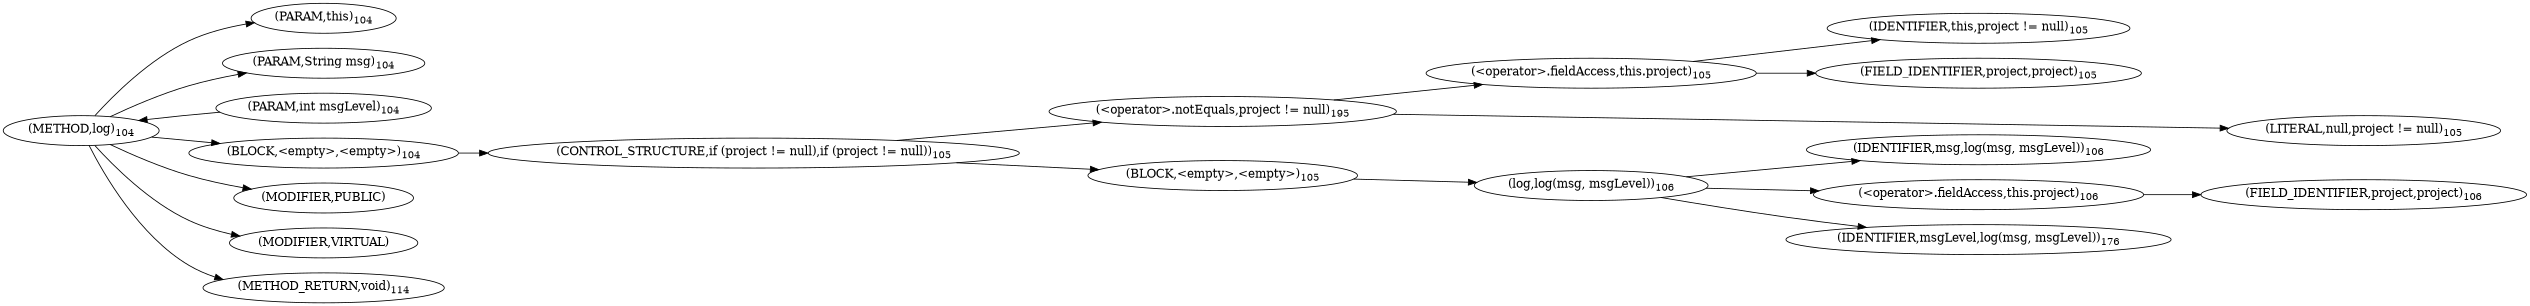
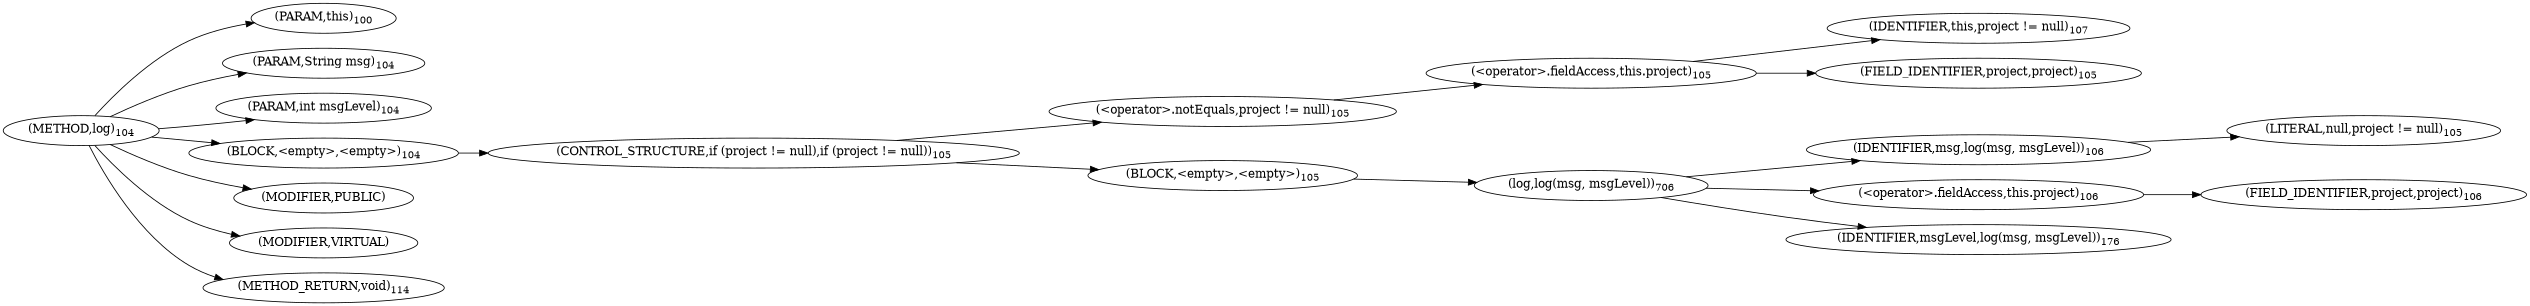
node "(PARAM,this)": text "104" -> "100"
node "(IDENTIFIER,this,project != null)": text "105" -> "107"
node "(<operator>.notEquals,project != null)": text "195" -> "105"
edge "(PARAM,int msgLevel)" -> "(METHOD,log)": reversed
edge "(<operator>.notEquals,project != null)" -> "(LITERAL,null,project != null)": now "(IDENTIFIER,msg,log(msg, msgLevel))" -> "(LITERAL,null,project != null)"
node "(log,log(msg, msgLevel))": text "106" -> "706"
